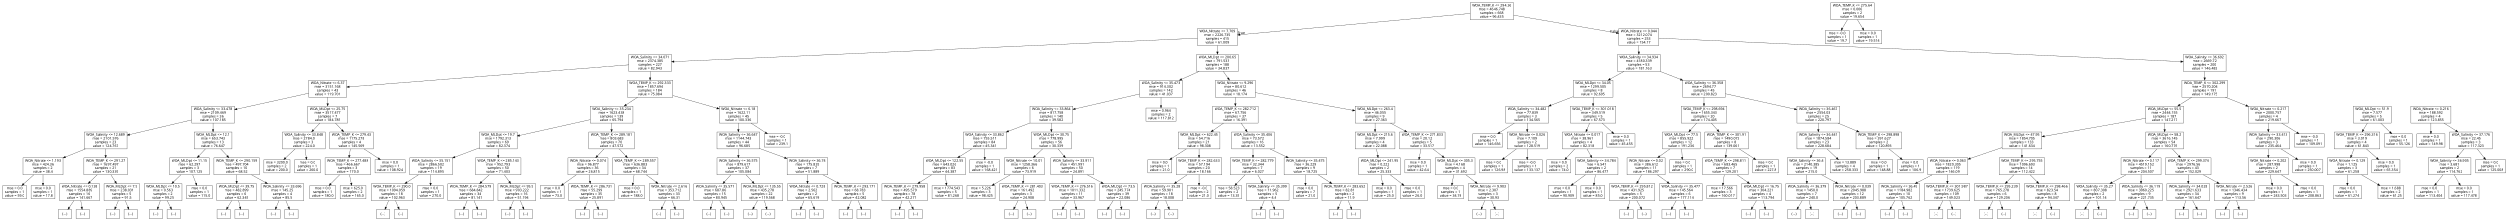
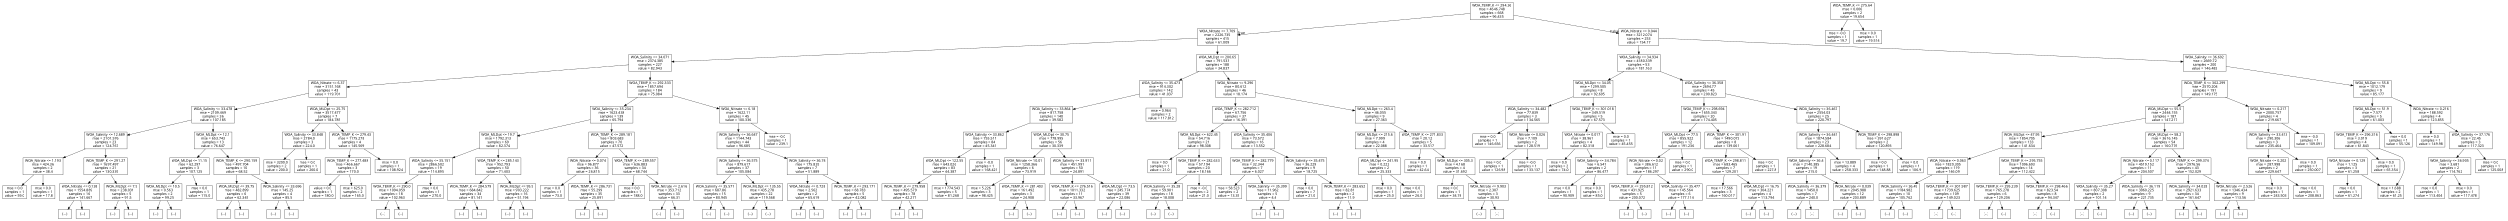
node "WOA_MLDpt <= 55.8 mse = 1012.179 samples = 9 value = 85.177": added
edge "WOA_TEMP_K <= 296.316 mse = 3.019 samples = 4 value = 61.843" -> "WOA_Nitrate <= 0.129 mse = 1.125 samples = 3 value = 61.258": now "WOA_TEMP_K <= 296.316 mse = 3.019 samples = 4 value = 61.843" -> "mse = 1.688 samples = 2 value = 61.25"
node "mse = 0.0 samples = 1 value = 180.0": label "mse = 0.0 samples = 1 value = 180.0" -> "value = 0.0 samples = 1 value = 180.0"
